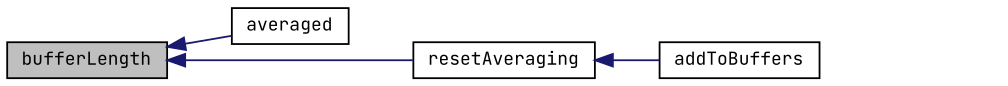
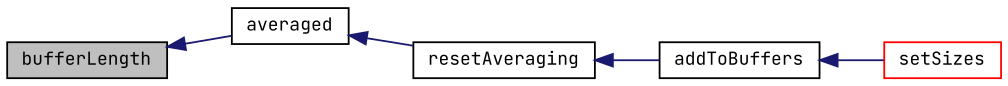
edge "resetAveraging" -> "bufferLength": now "resetAveraging" -> "averaged"
node "setSizes": added
